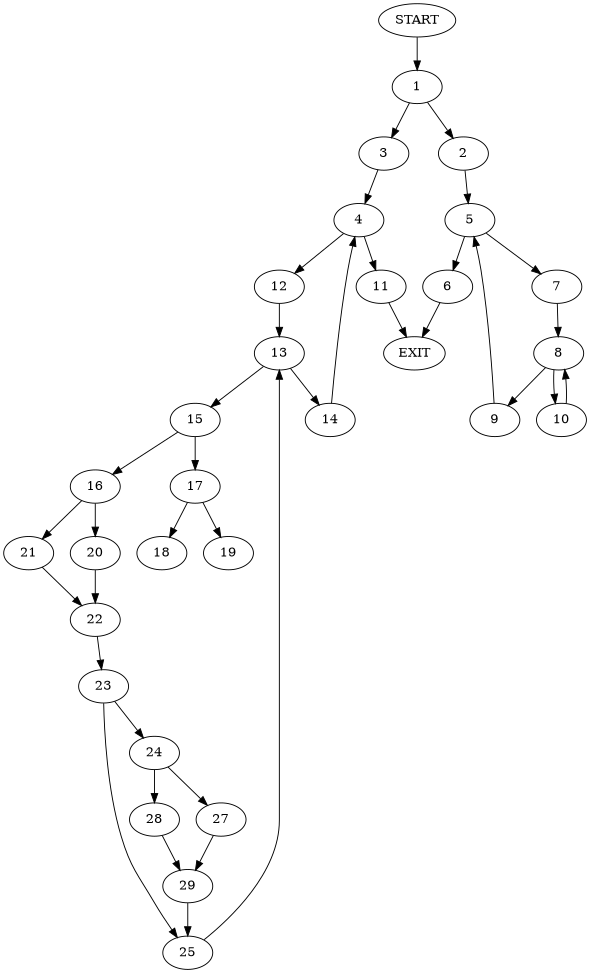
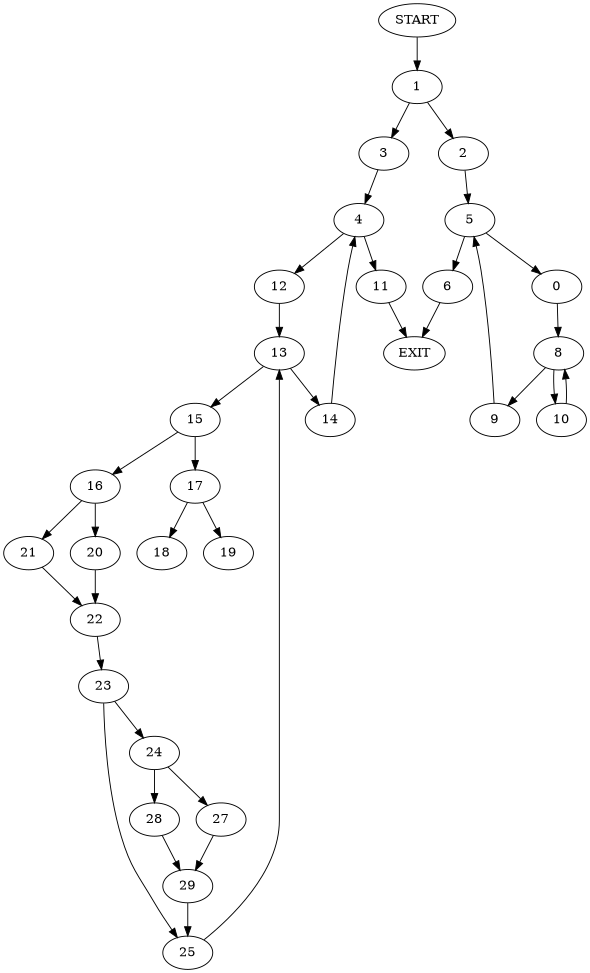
node "7": label "7" -> "0"
